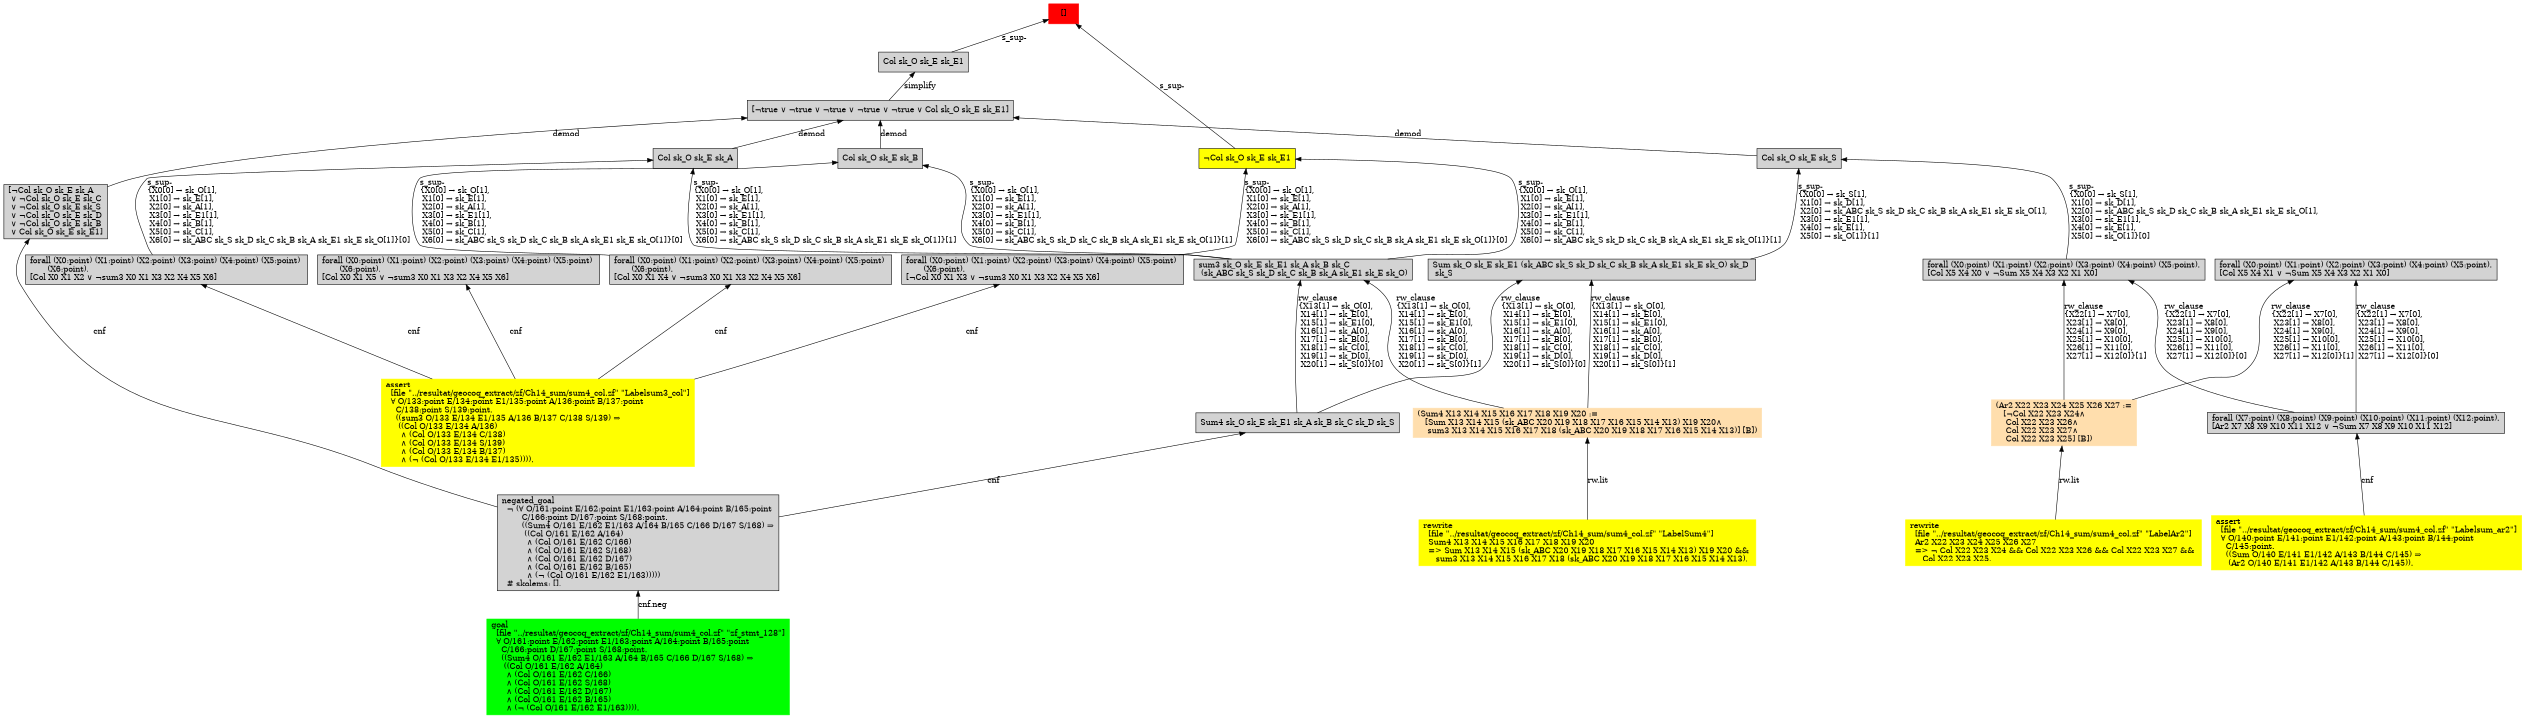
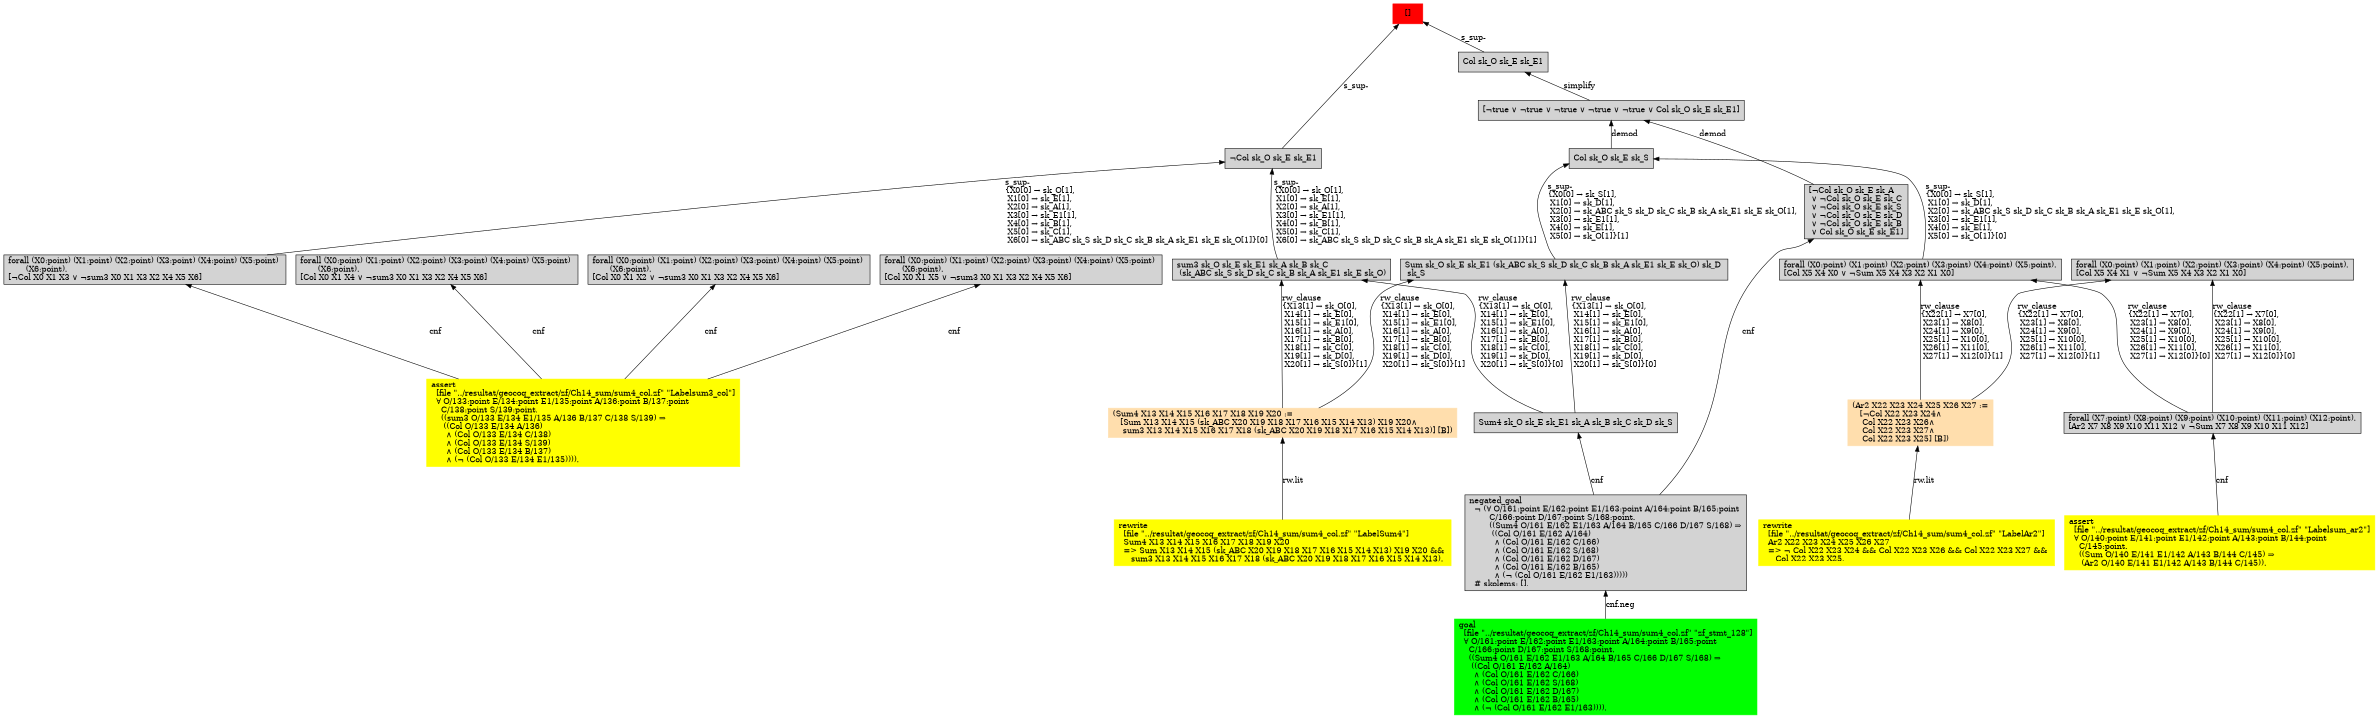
node "Col sk_O sk_E sk_A": removed
node "Col sk_O sk_E sk_B": removed
node "¬Col sk_O sk_E sk_E1": fillcolor yellow -> lightgrey
